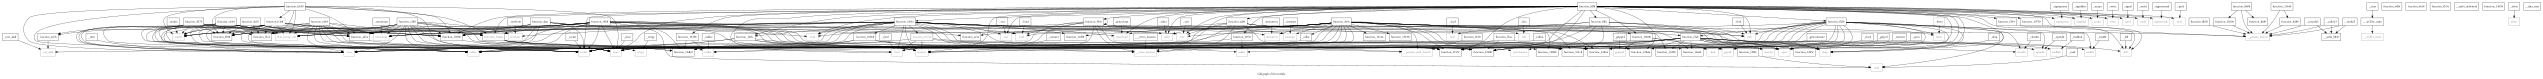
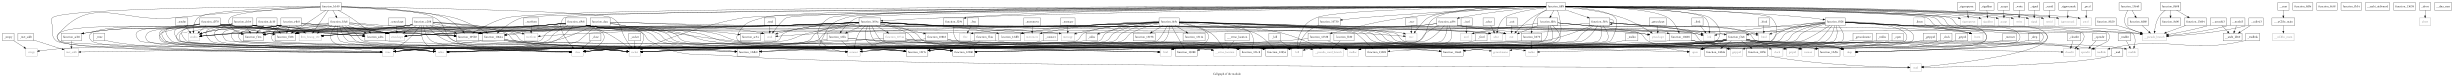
node "_send": added
node "function_10664": fontcolor gray50 -> black
edge "function_fb9c" -> "close": added
